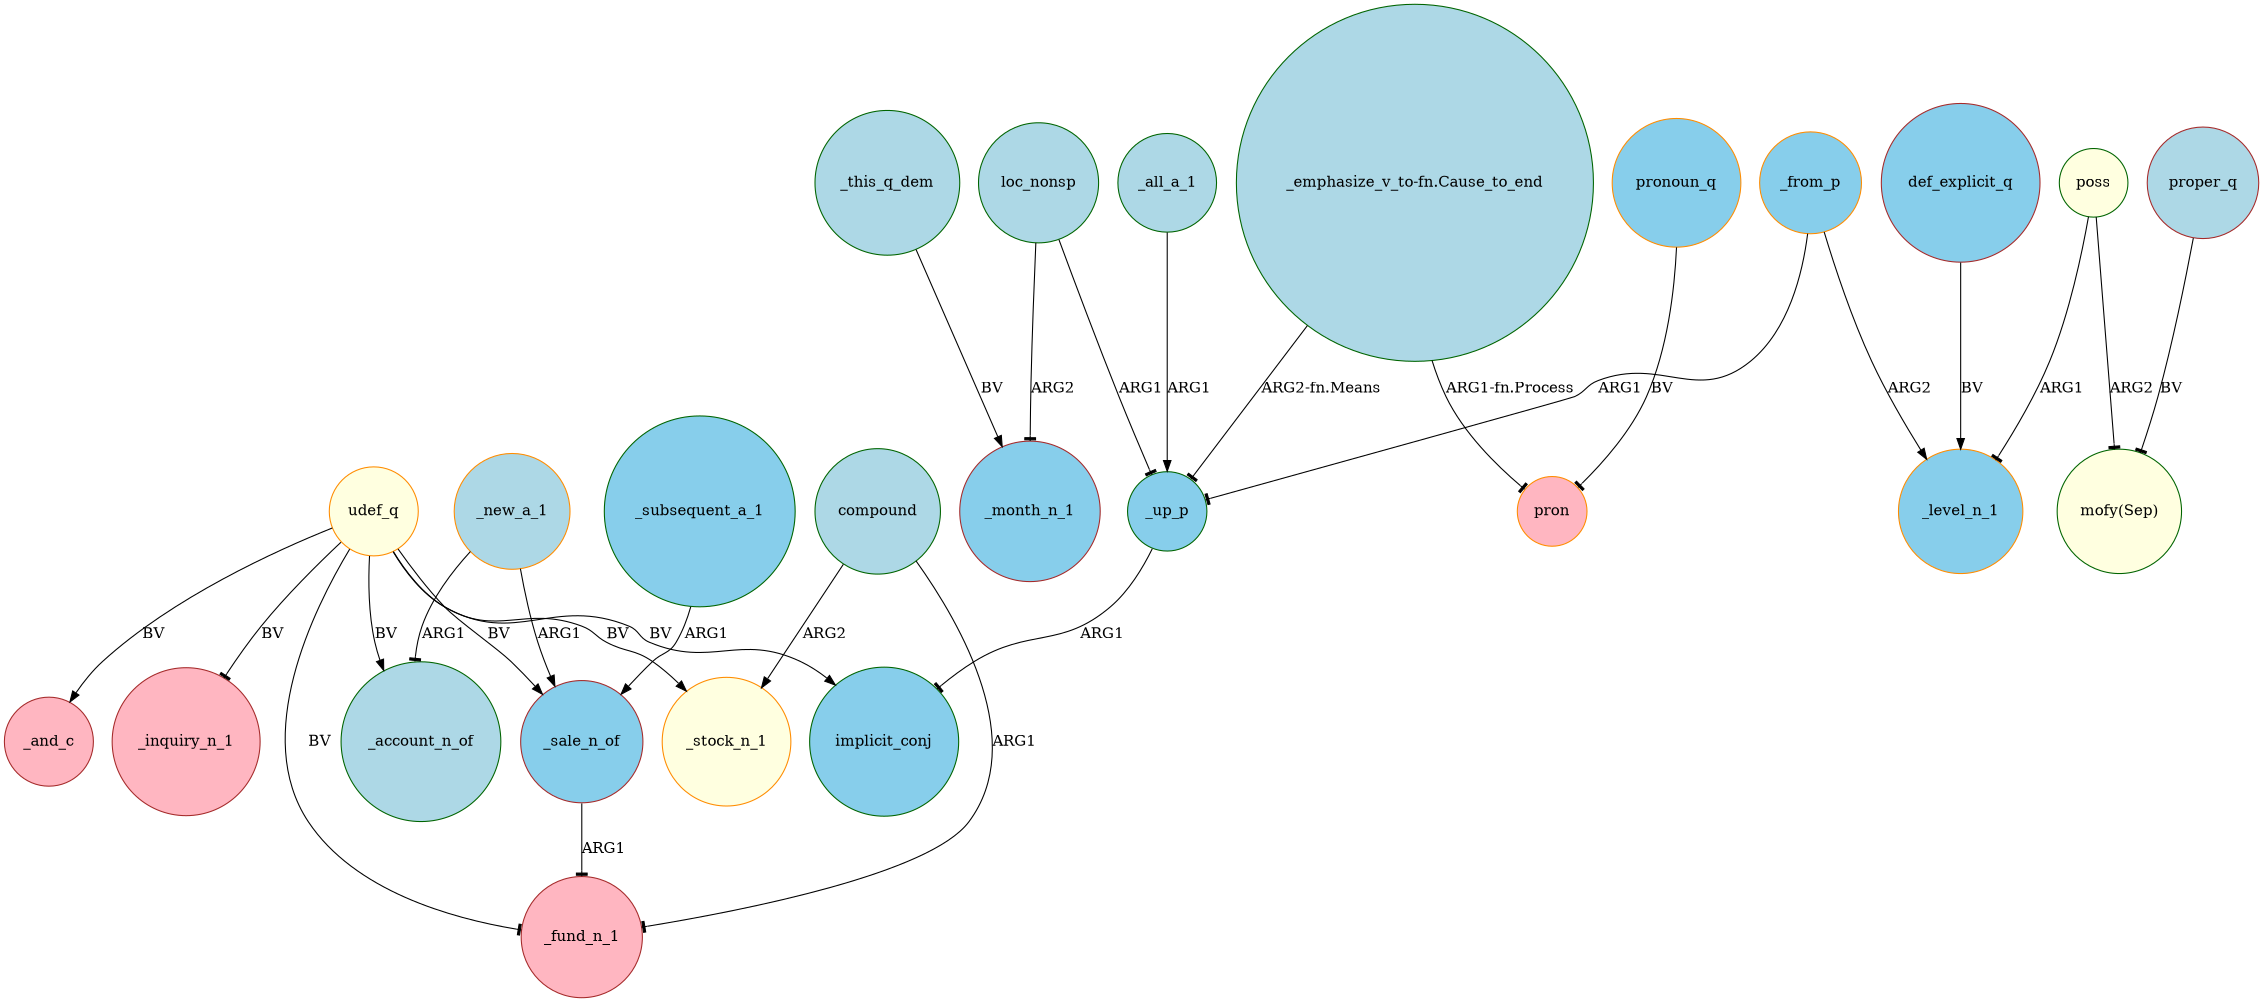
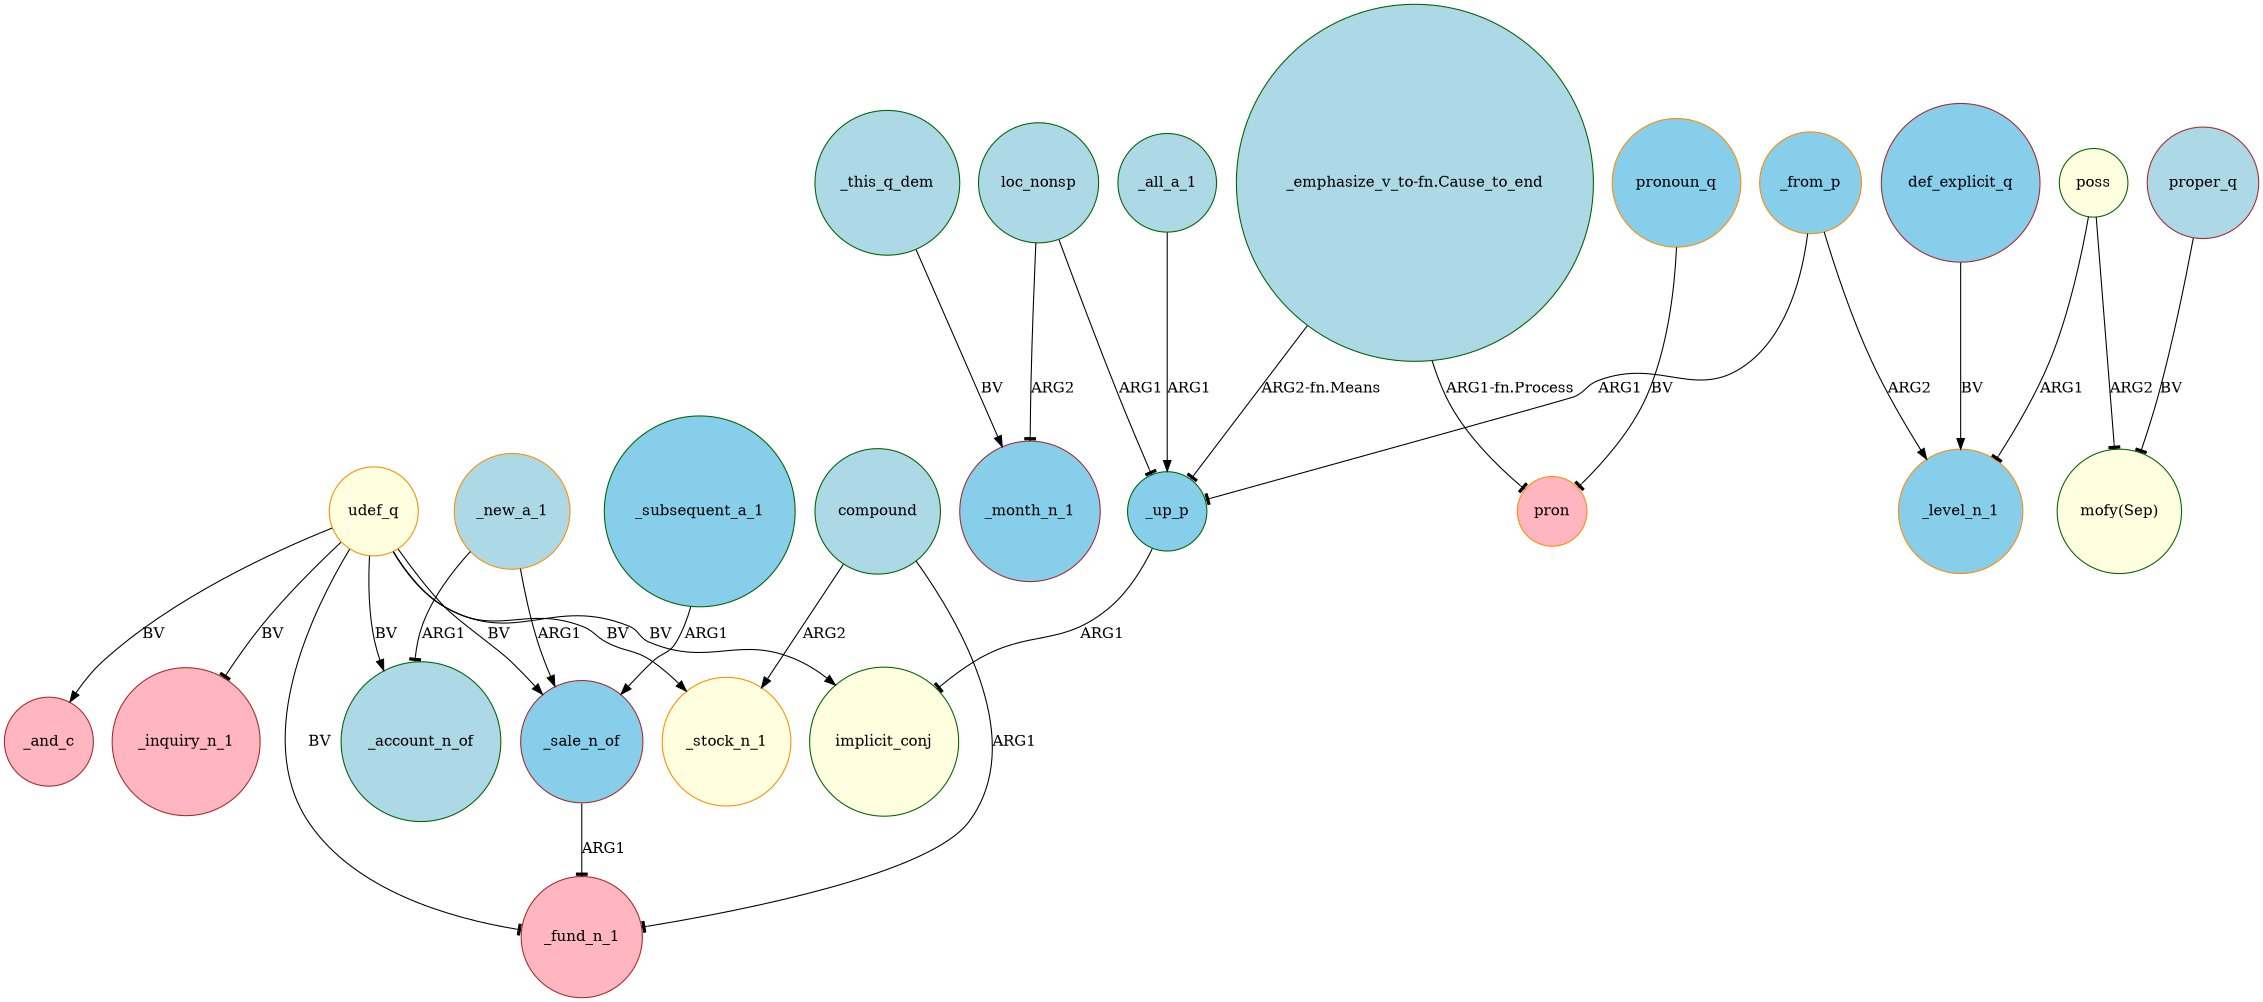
node "implicit_conj": fillcolor skyblue -> lightyellow
